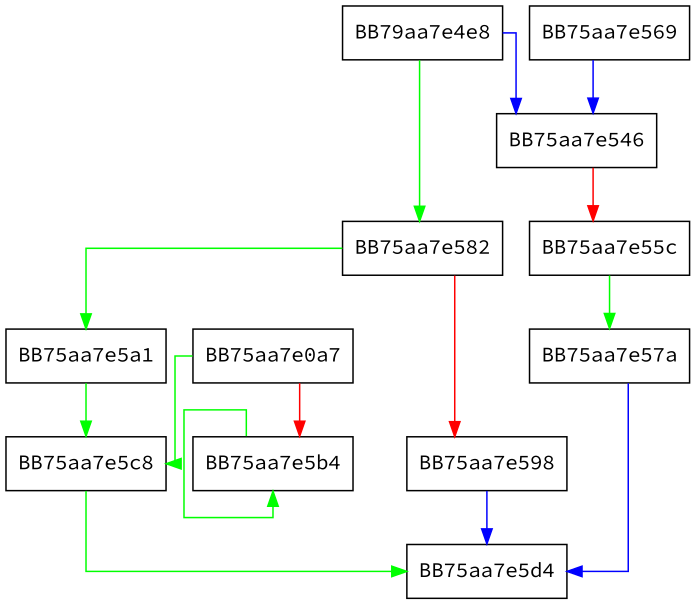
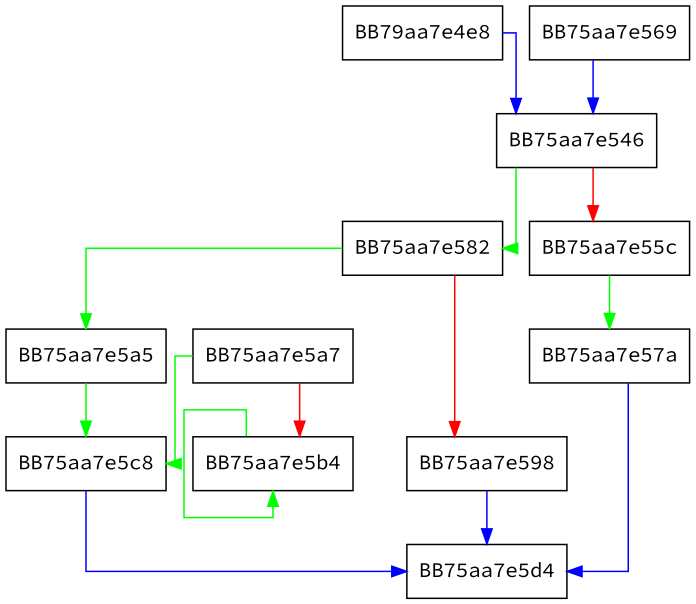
edge "BB79aa7e4e8" -> "BB75aa7e582": now "BB75aa7e546" -> "BB75aa7e582"
node "BB75aa7e5a1": label "BB75aa7e5a1" -> "BB75aa7e5a5"
node "BB75aa7e0a7": label "BB75aa7e0a7" -> "BB75aa7e5a7"
edge "BB75aa7e5c8" -> "BB75aa7e5d4": color green -> blue
